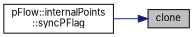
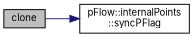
edge "pFlow::internalPoints ::syncPFlag" -> "clone": reversed
